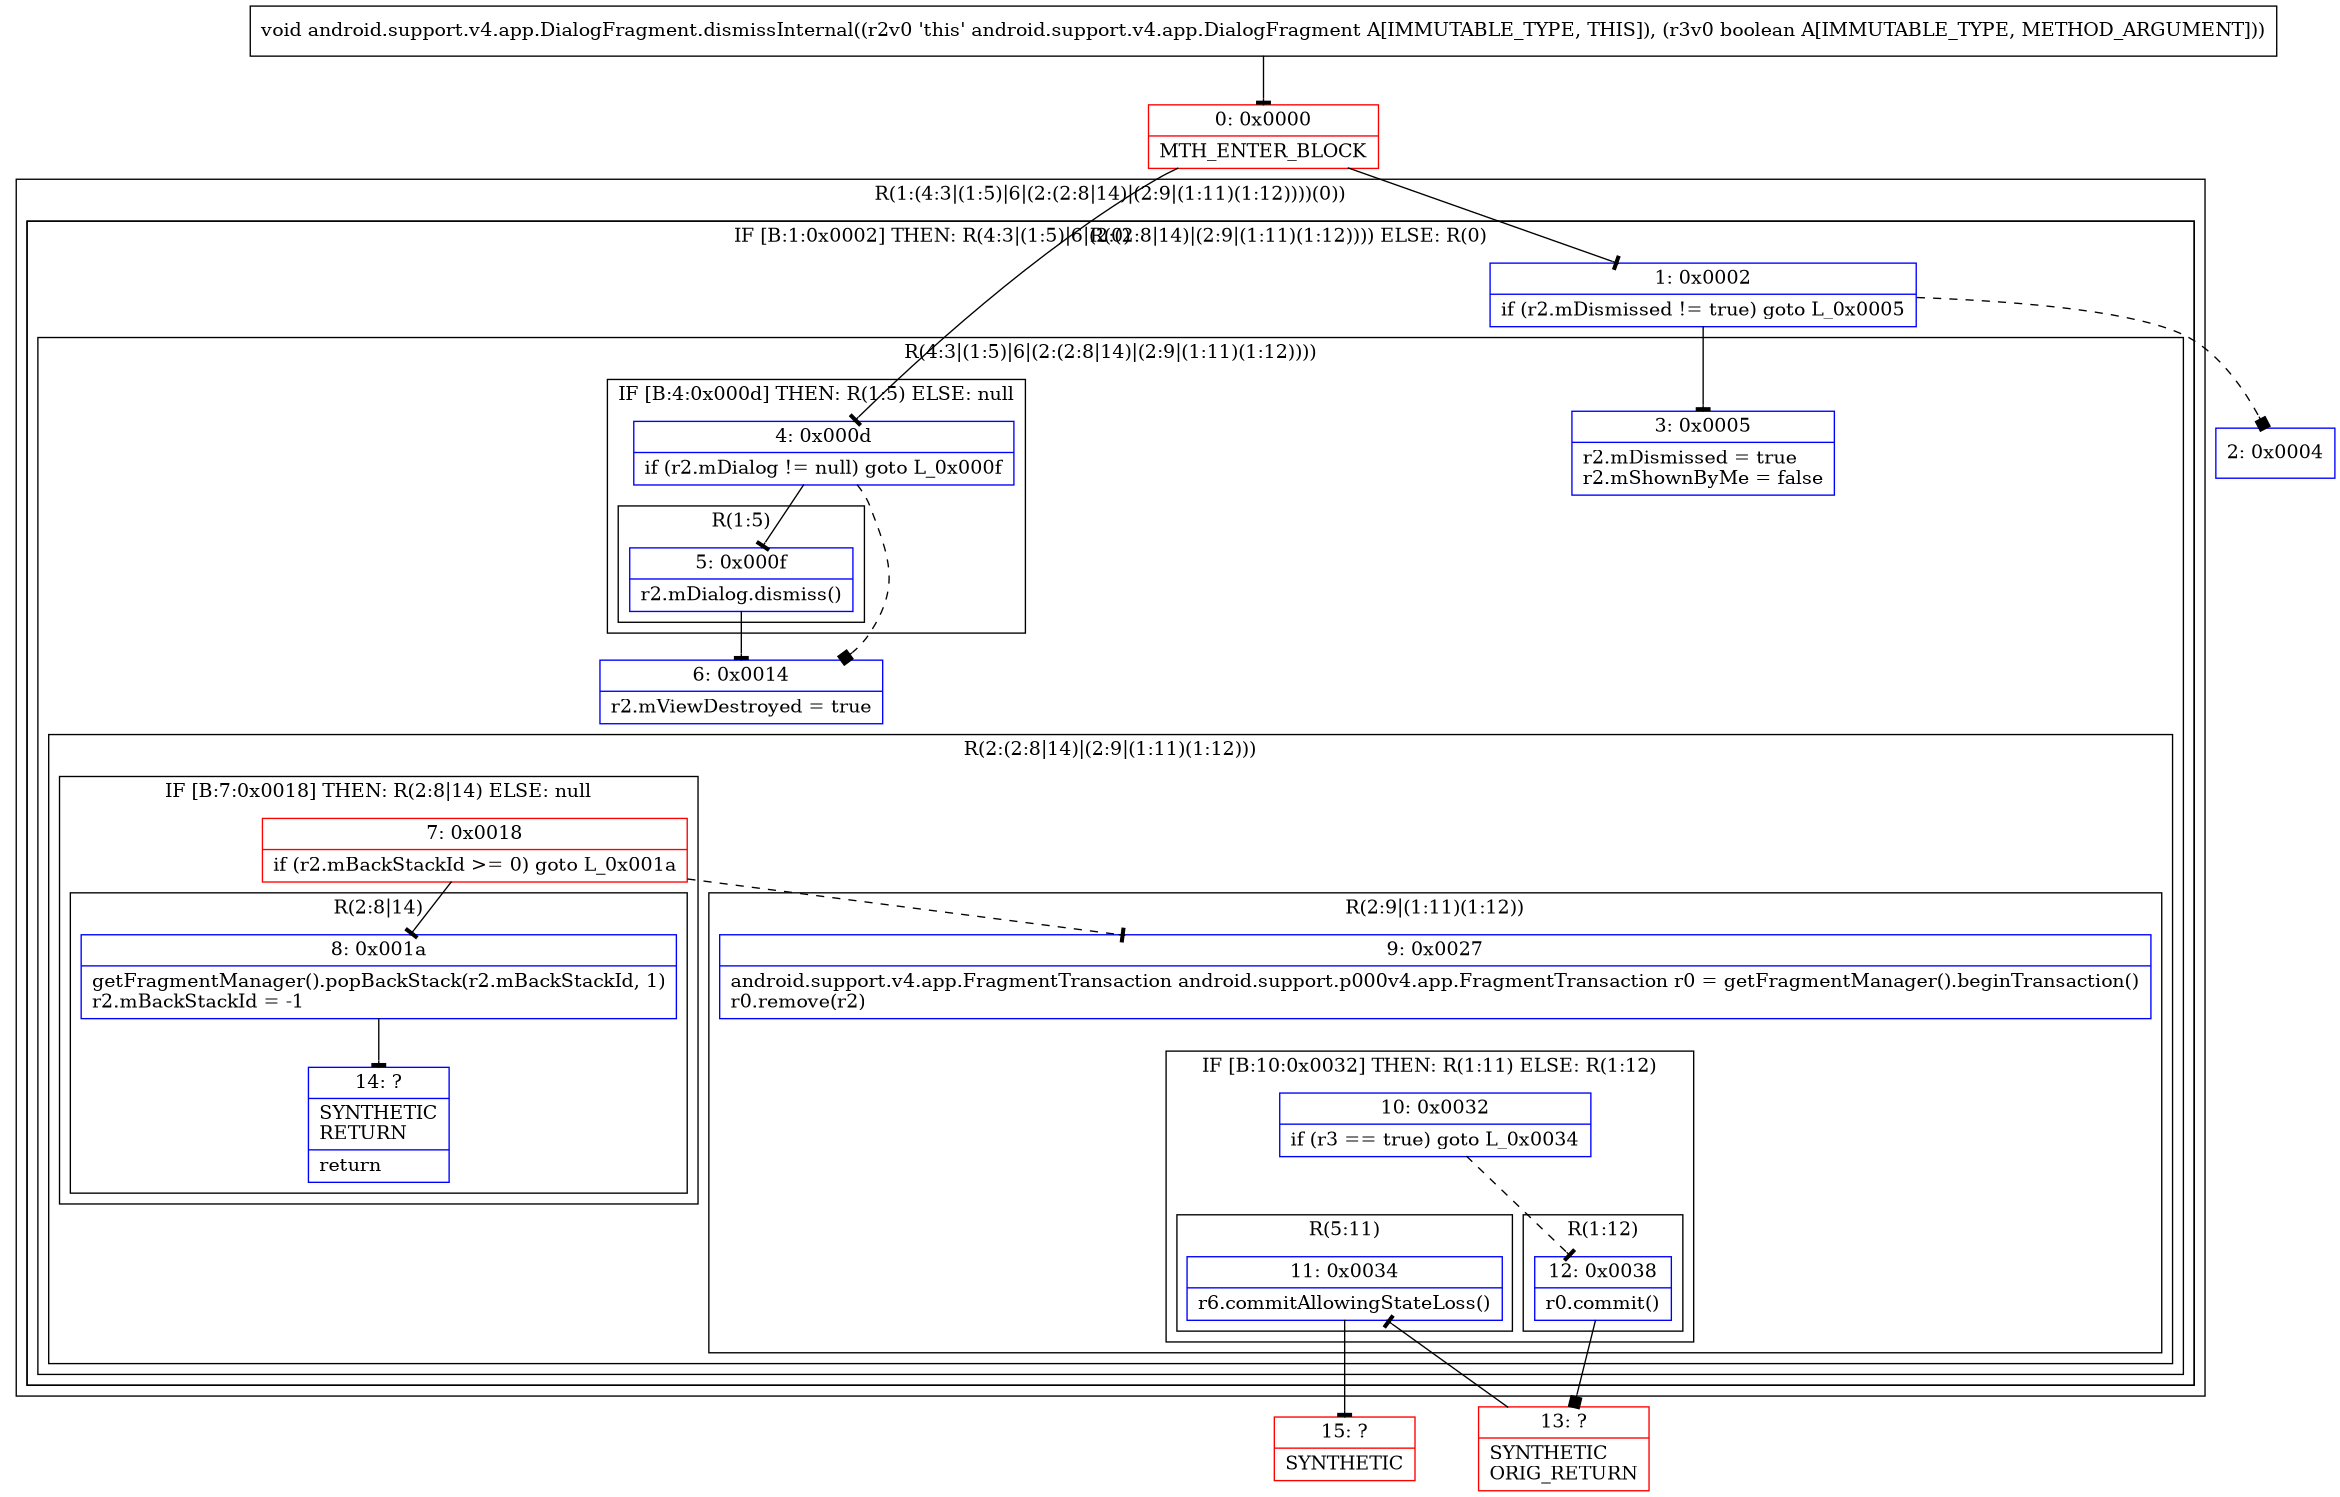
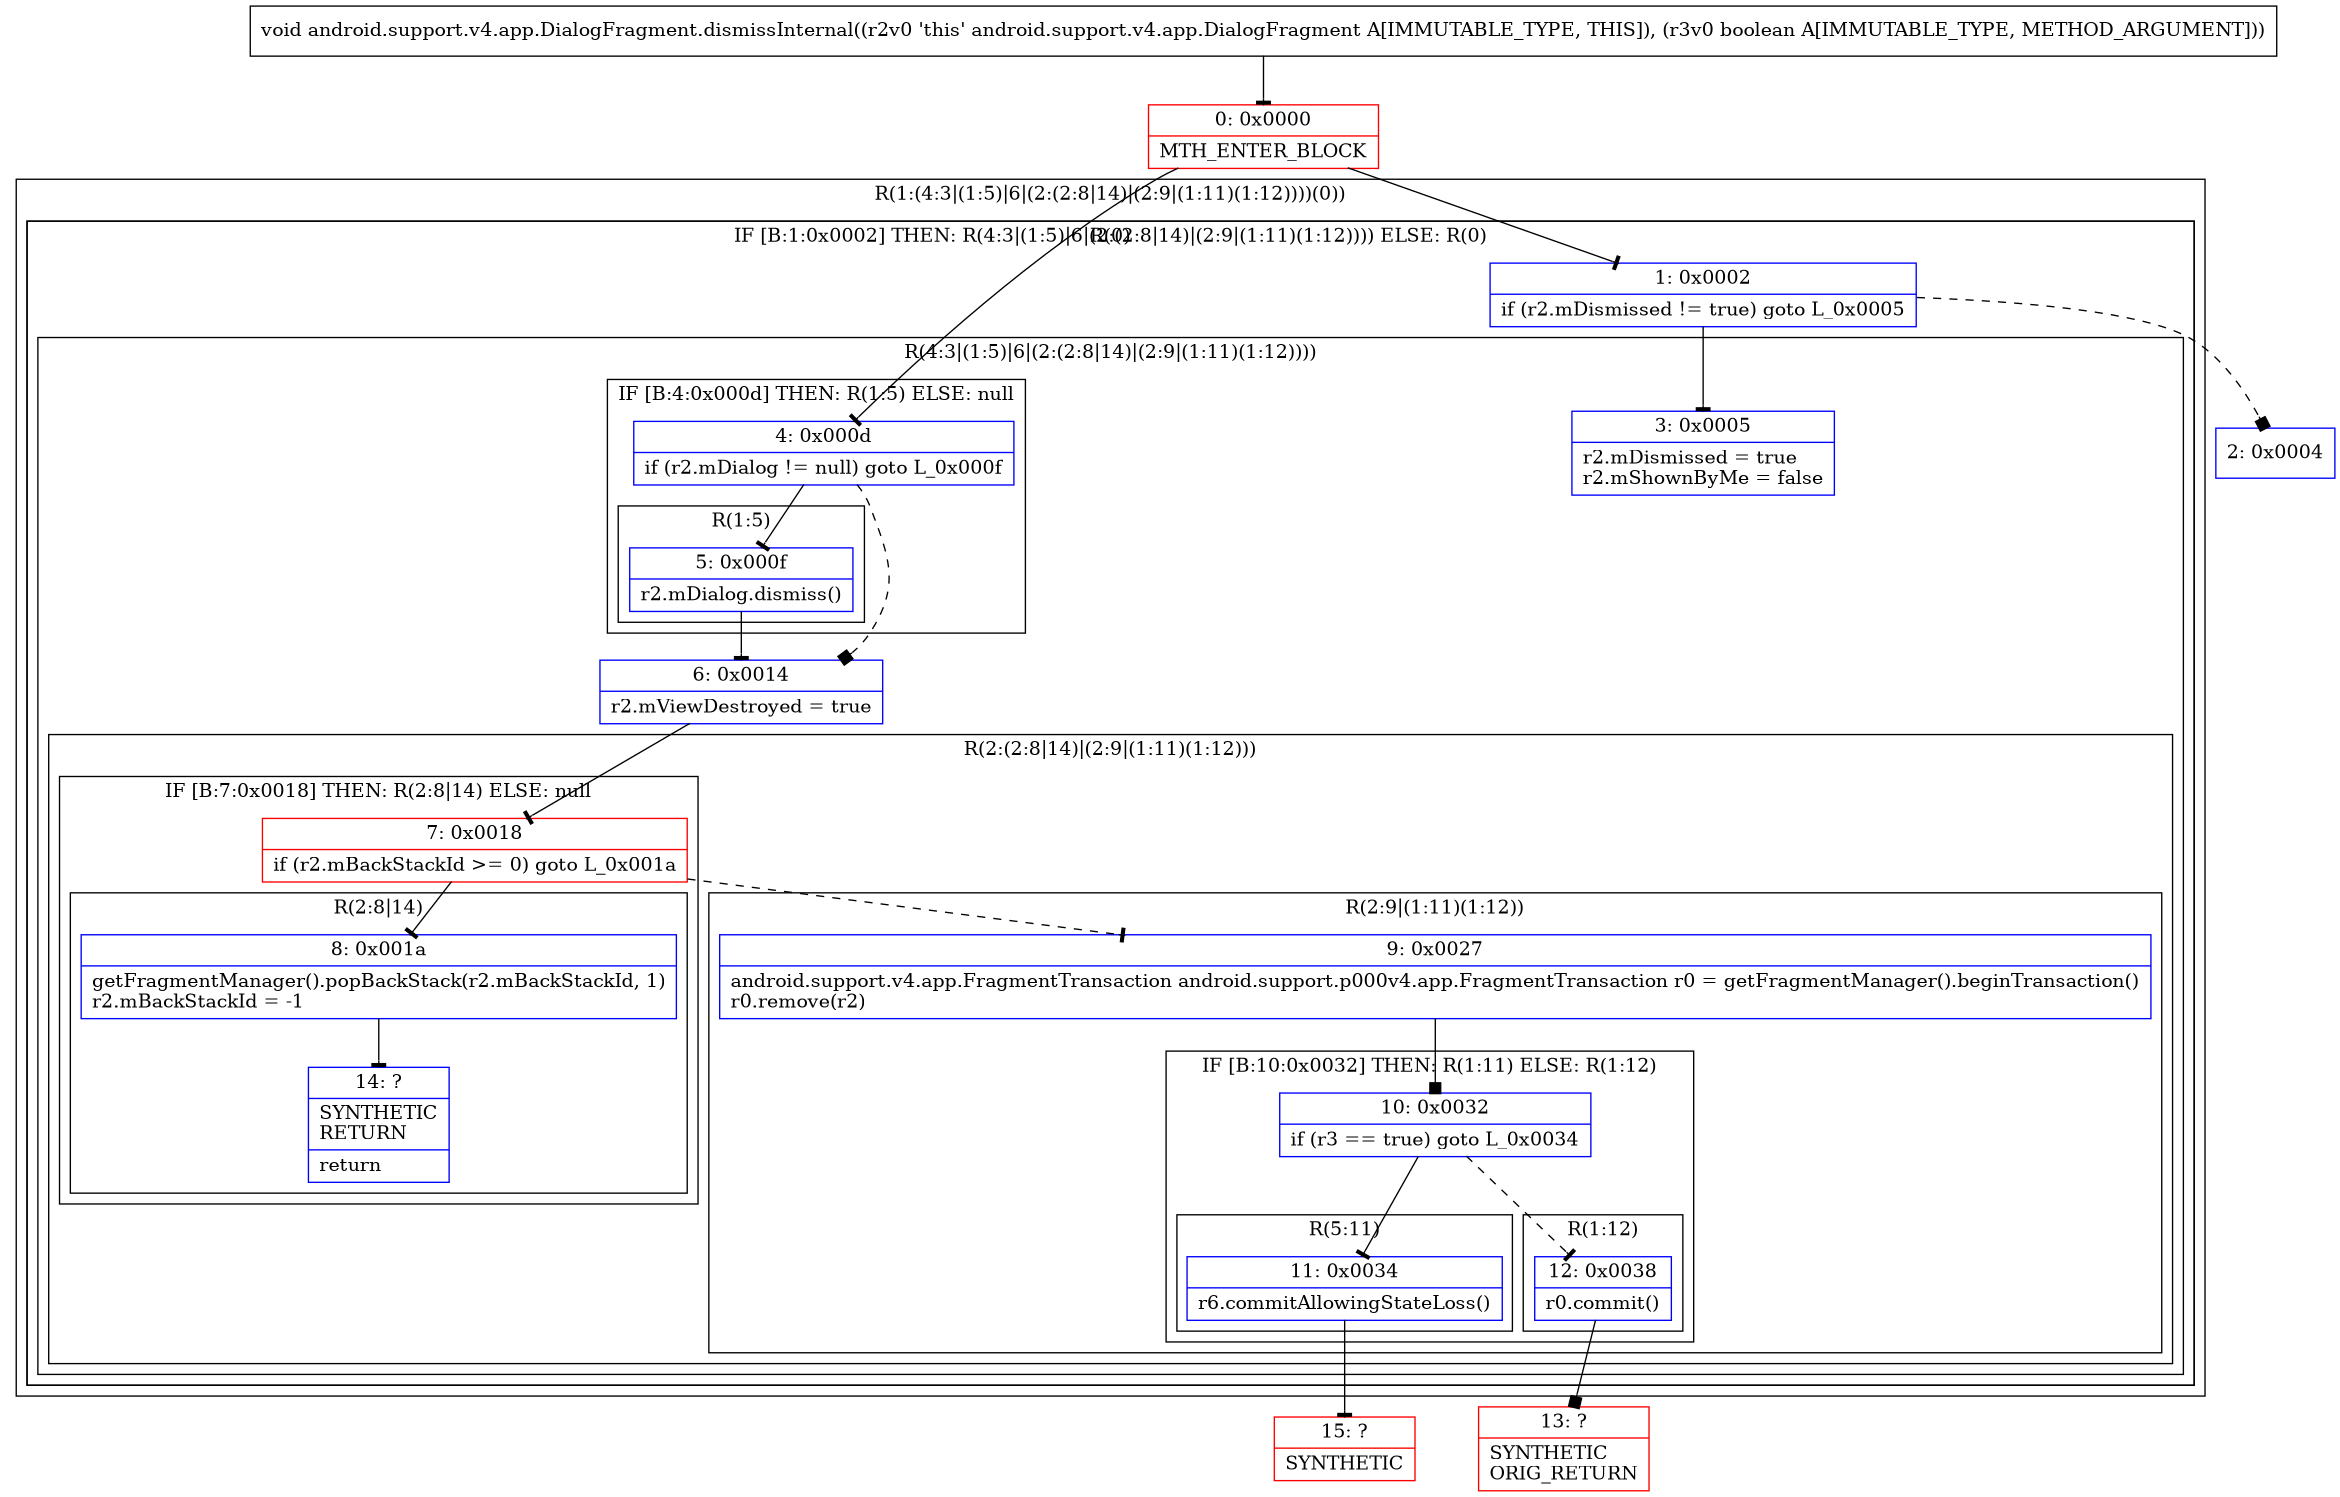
edge "6: 0x0014" -> "7: 0x0018": added
edge "9: 0x0027" -> "10: 0x0032": added
edge "13: ?" -> "11: 0x0034": now "10: 0x0032" -> "11: 0x0034"
